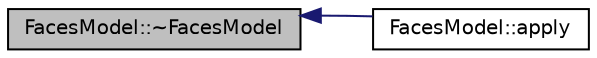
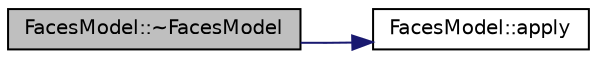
edge "FacesModel::apply" -> "FacesModel::~FacesModel": reversed
